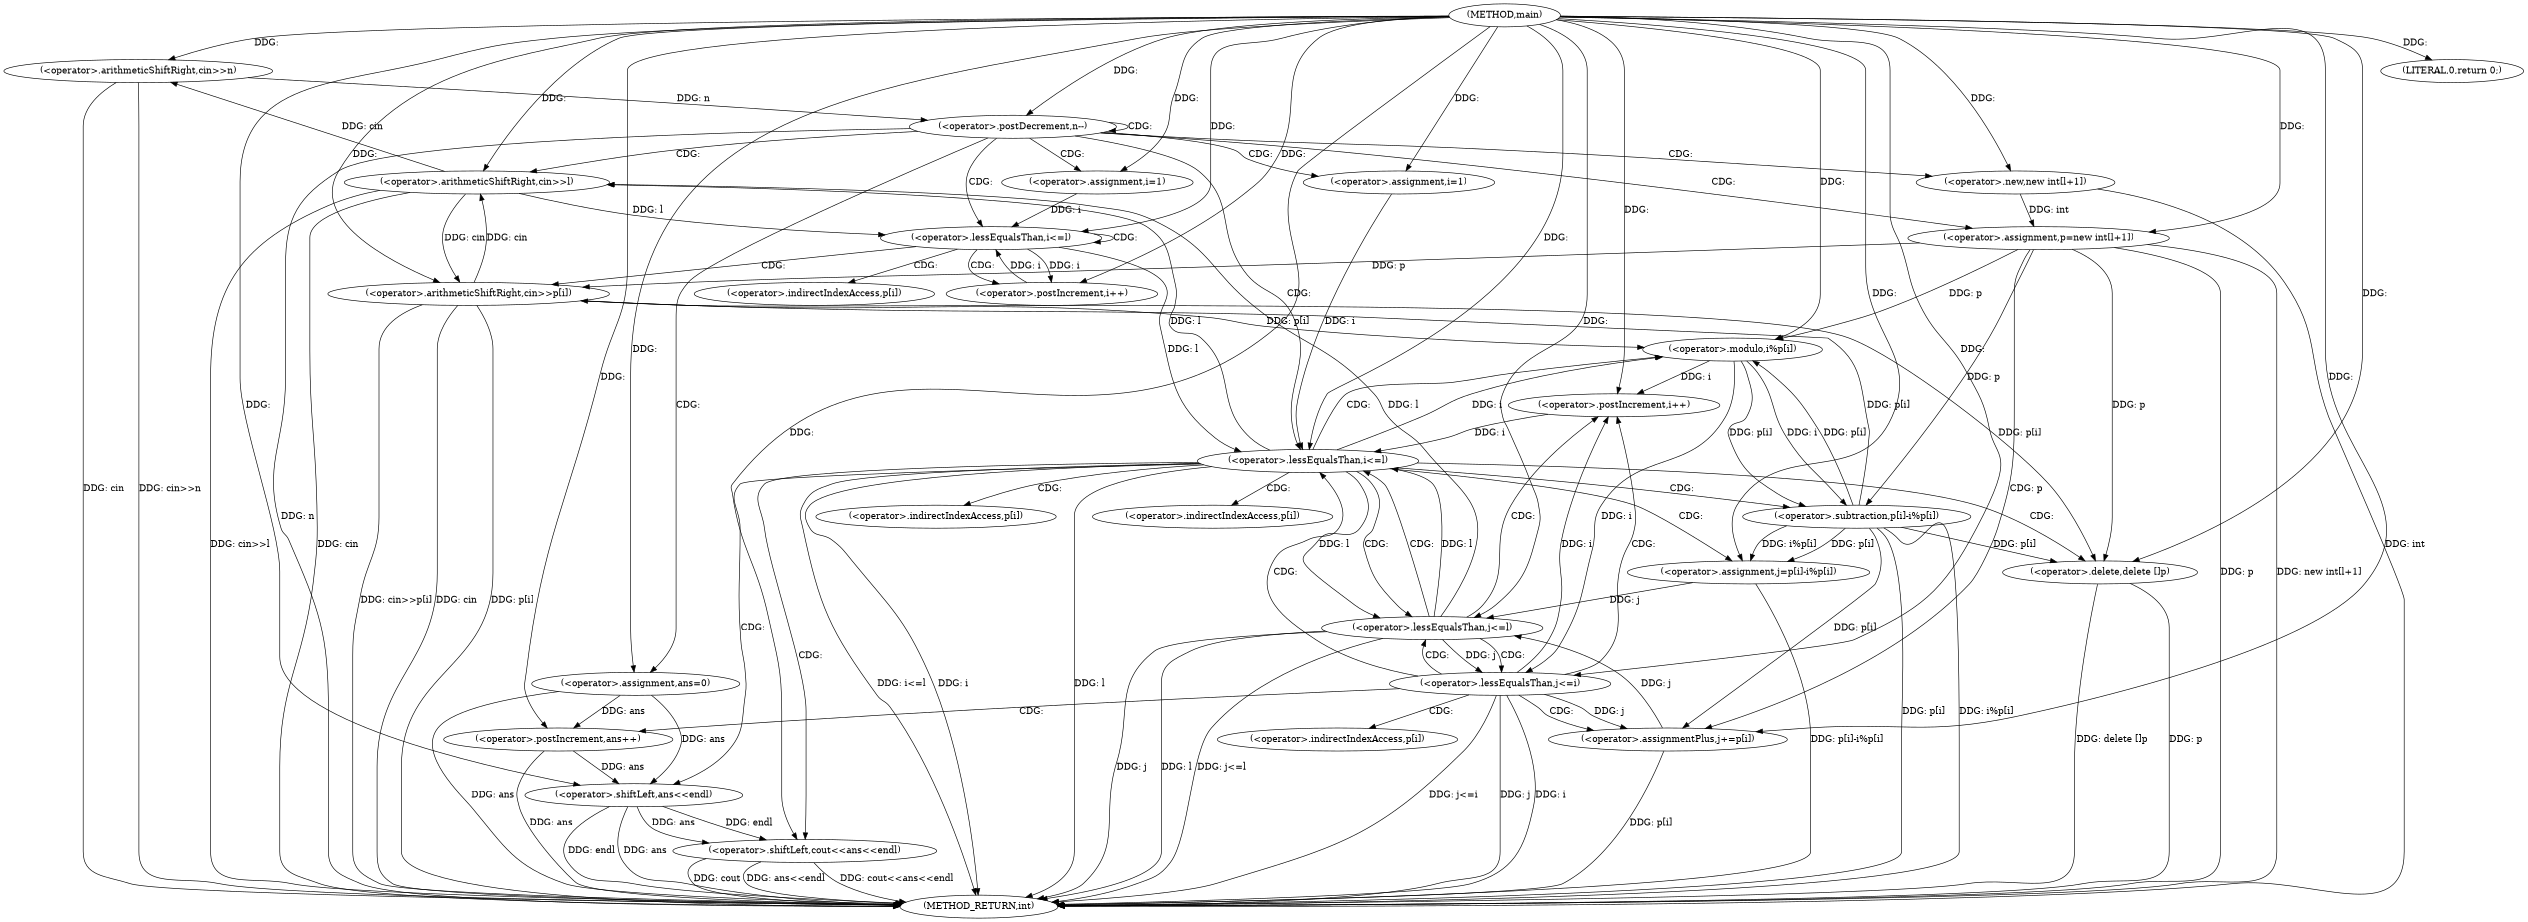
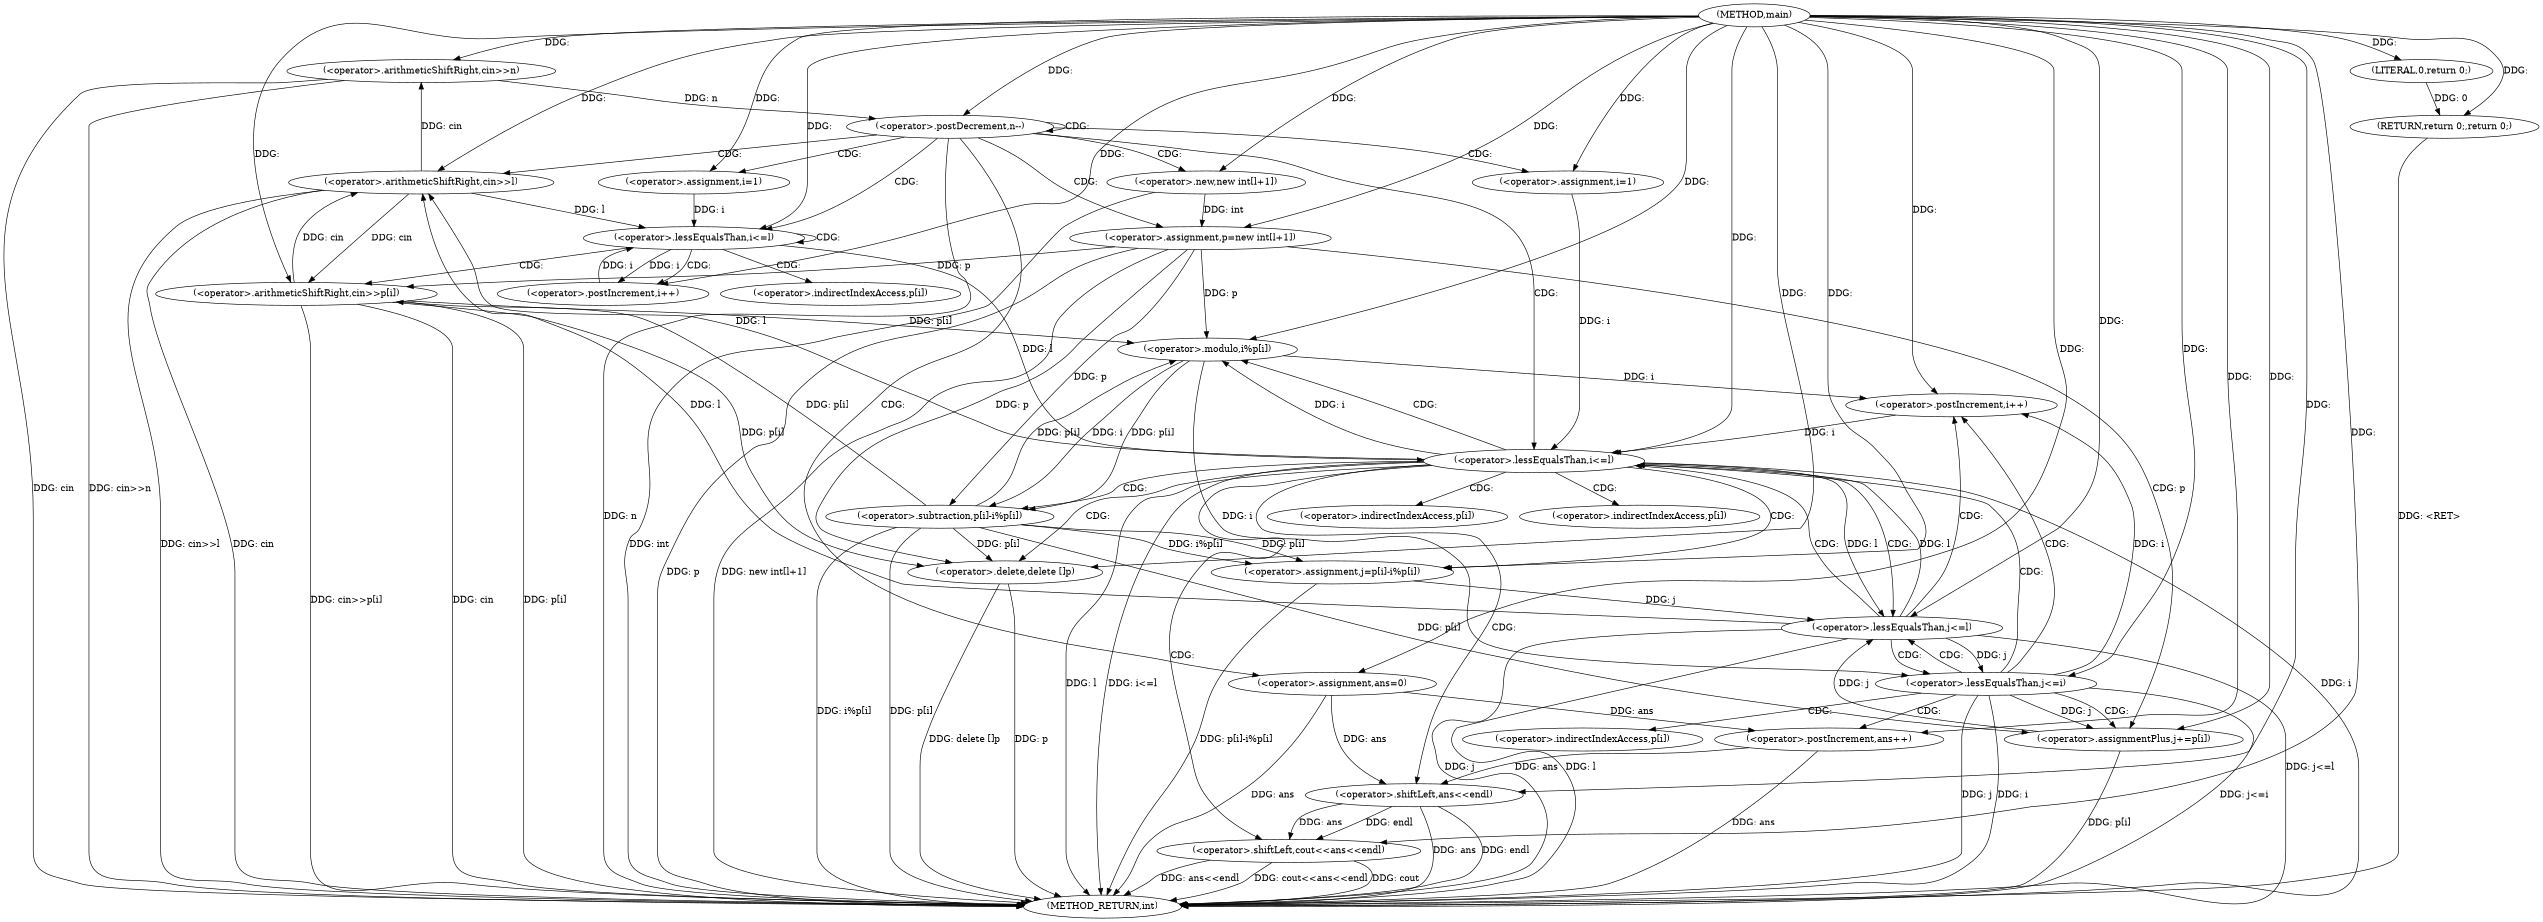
node "(RETURN,return 0;,return 0;)": added
